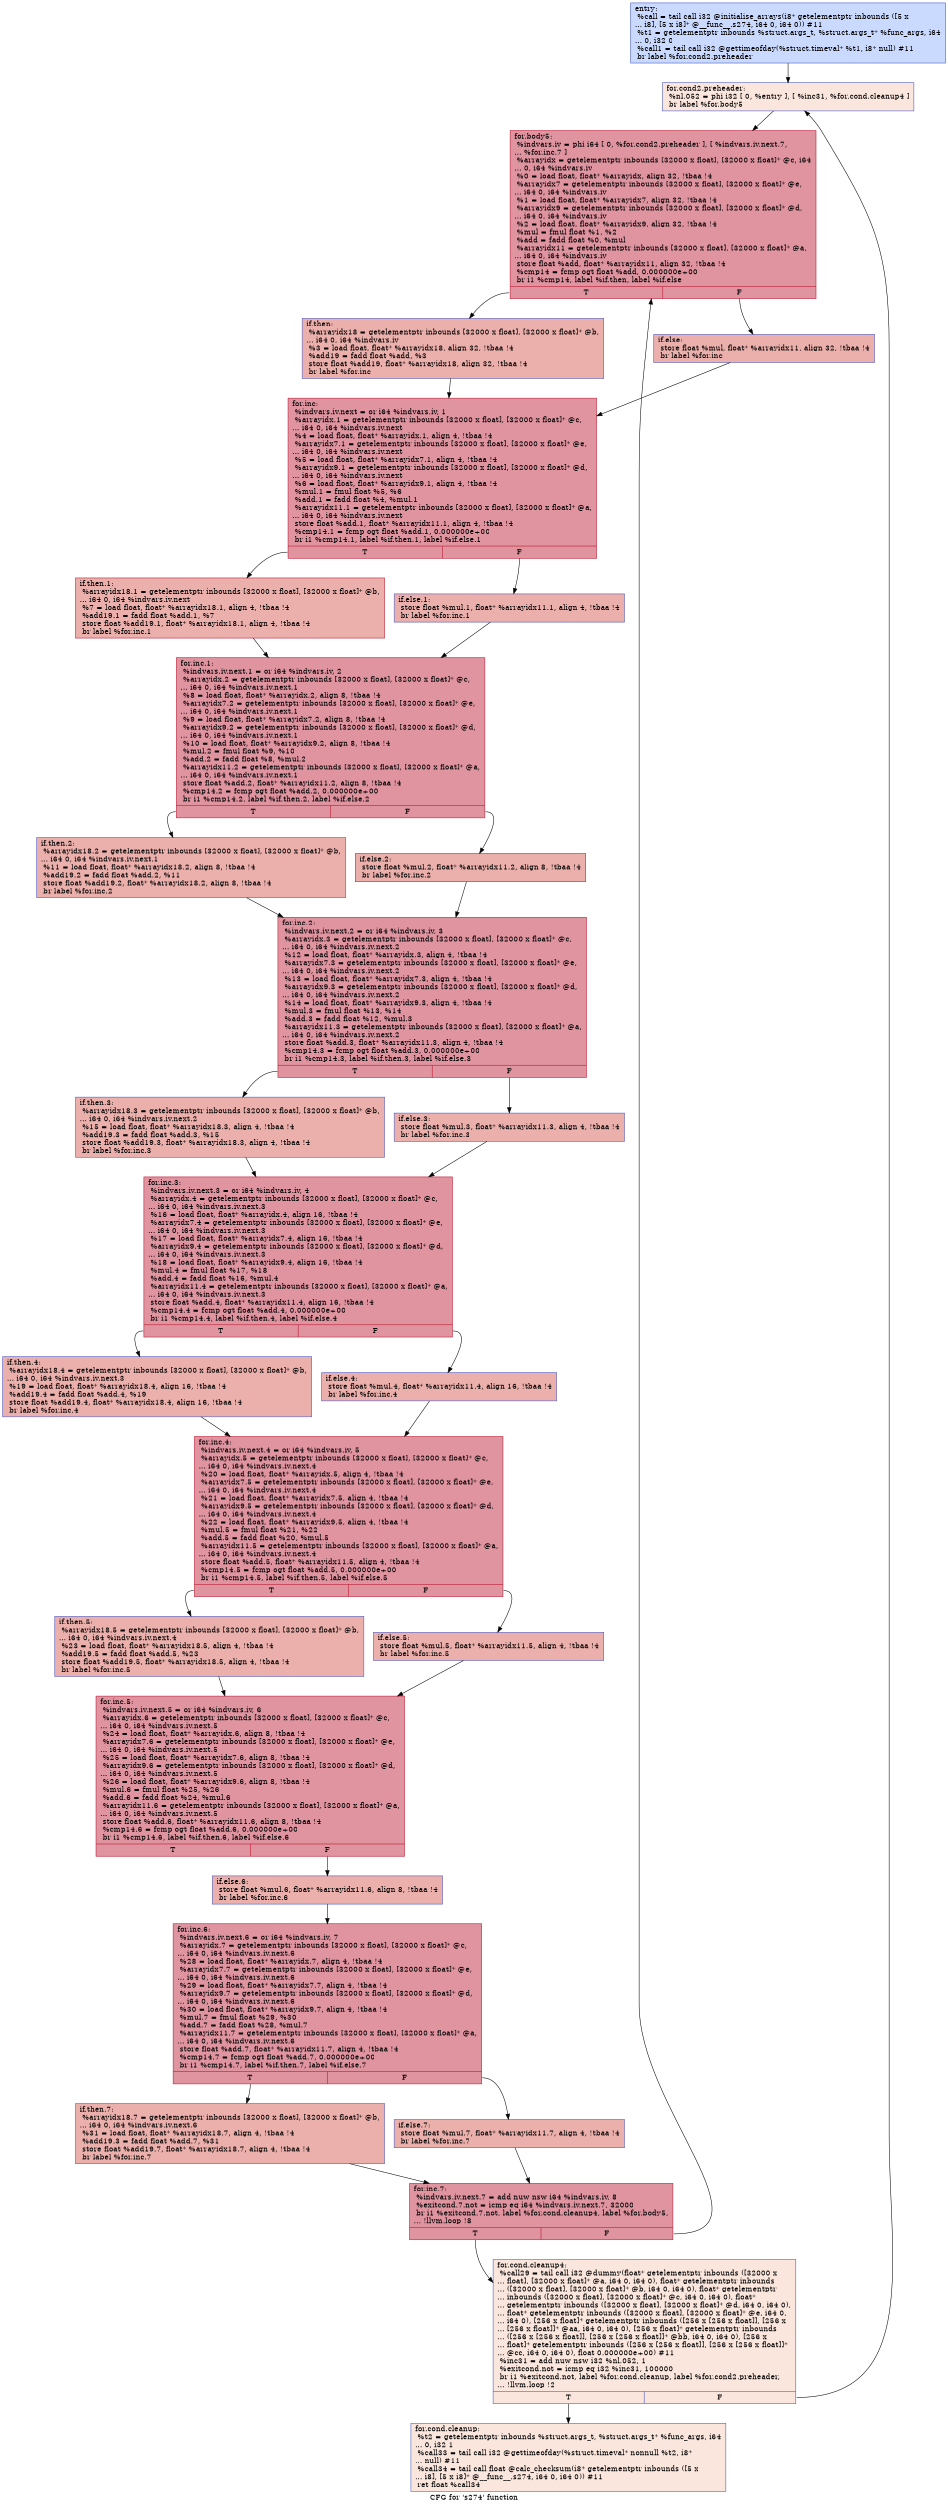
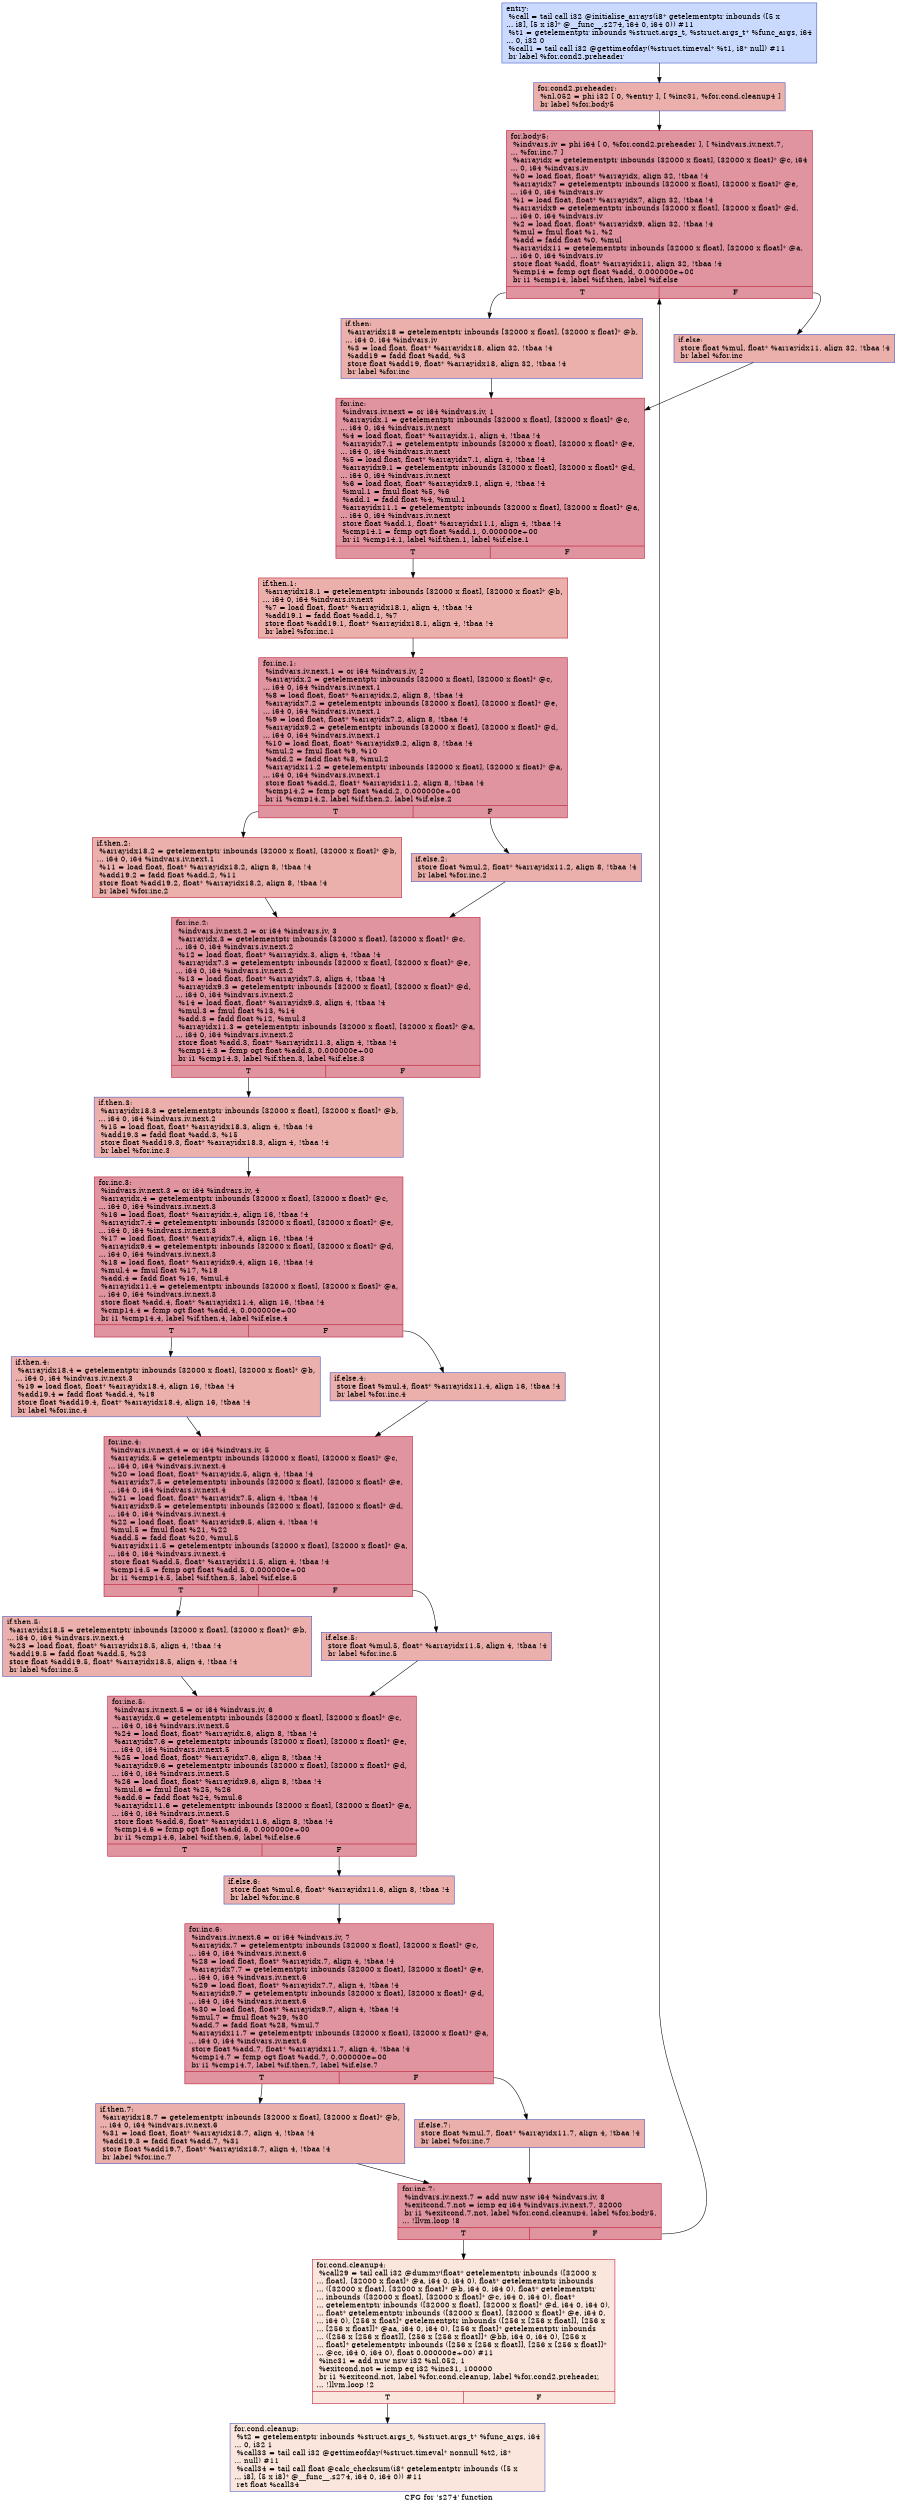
node "for.cond2.preheader:": fillcolor #f3c7b170 -> #d24b4070
node "if.else.1:": removed
node "if.then.2:": color #3d50c3ff -> #b70d28ff
node "if.else.2:": color #b70d28ff -> #3d50c3ff
node "if.else.3:": removed
edge "for.cond.cleanup4:" -> "for.cond2.preheader:": removed
node "for.cond.cleanup4:": color #3d50c3ff -> #b70d28ff
